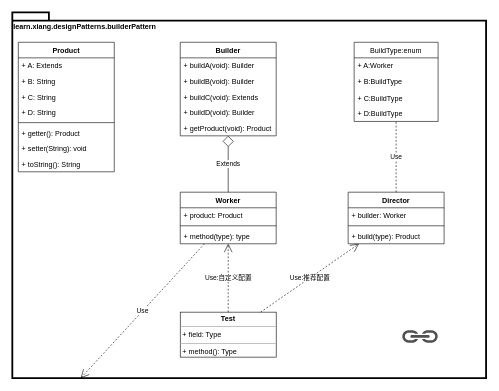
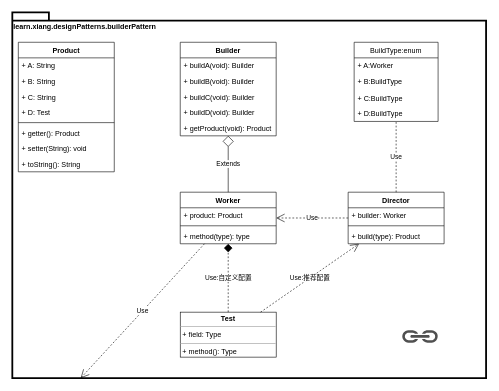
node "+ A: Extends": label "+ A: Extends" -> "+ A: String"
node "+ buildC(void): Extends": label "+ buildC(void): Extends" -> "+ buildC(void): Builder"
node "+ D: String": label "+ D: String" -> "+ D: Test"
edge "Director" -> "Worker": added, label "Use"
edge "Test + field: Type + method(): Type" -> "Worker": arrowhead open -> diamond
